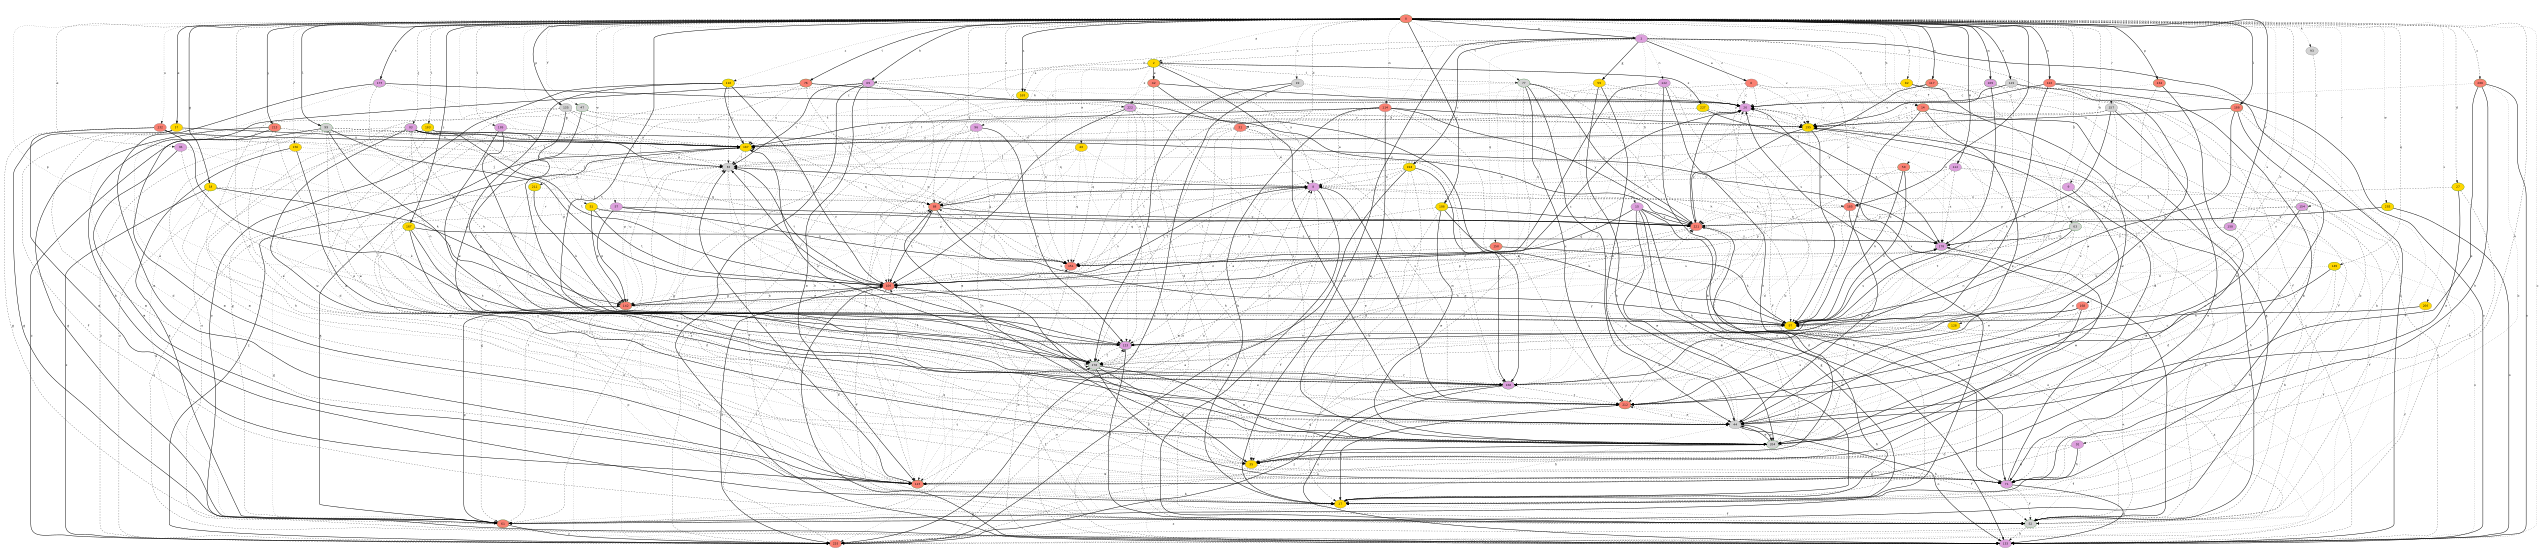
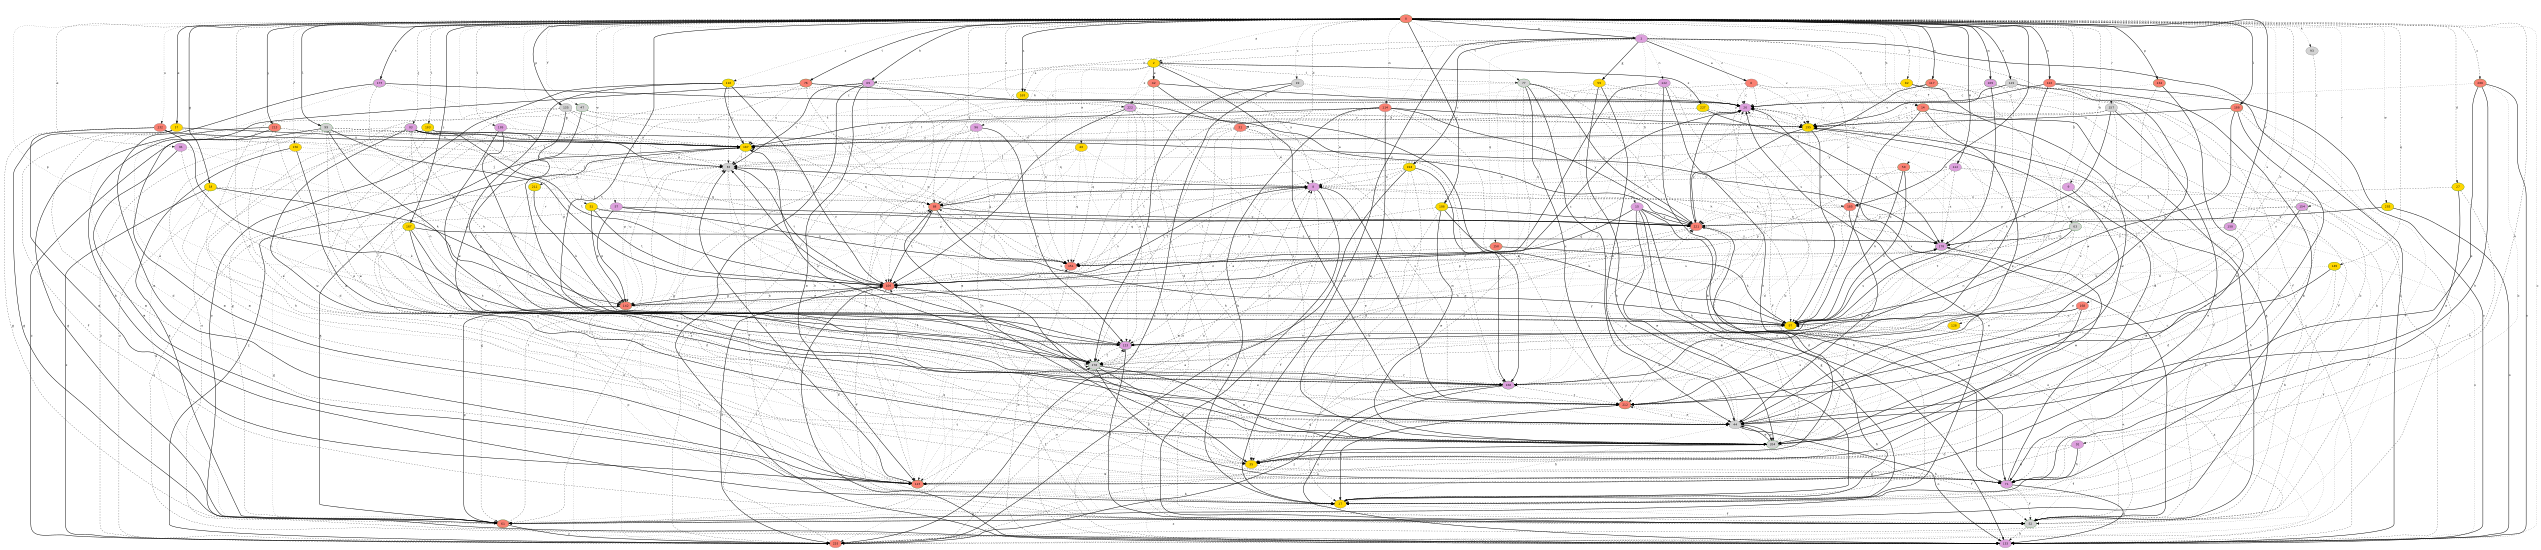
node "206": removed
edge "61" -> "26": added, label "c"
